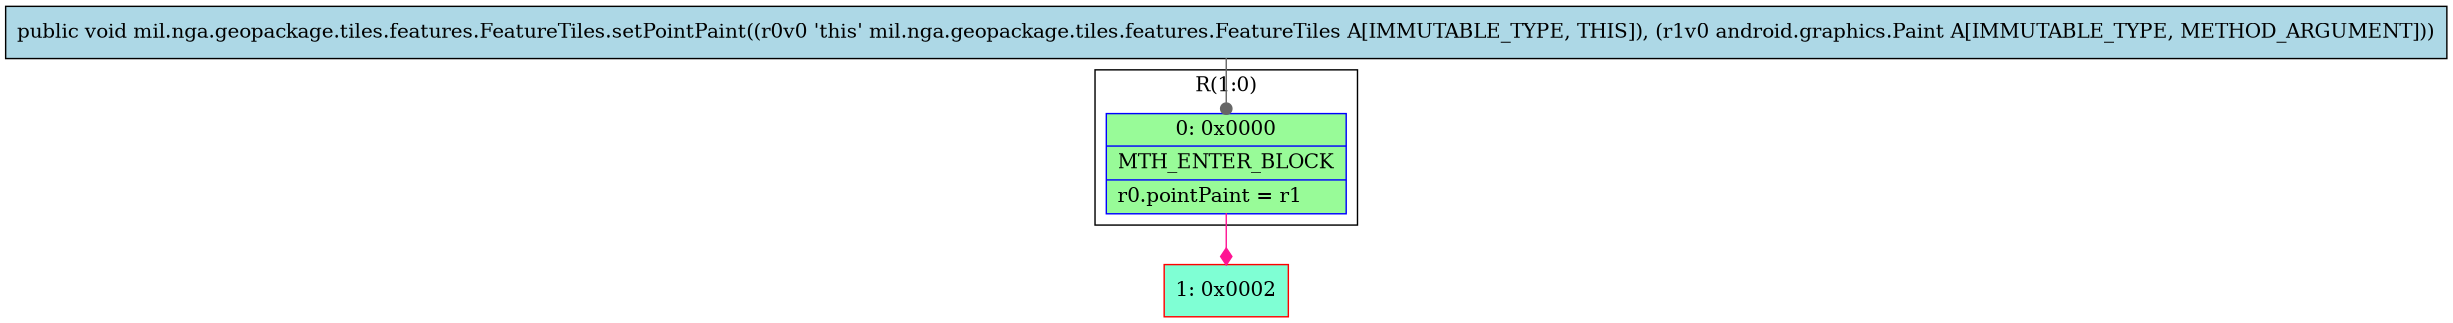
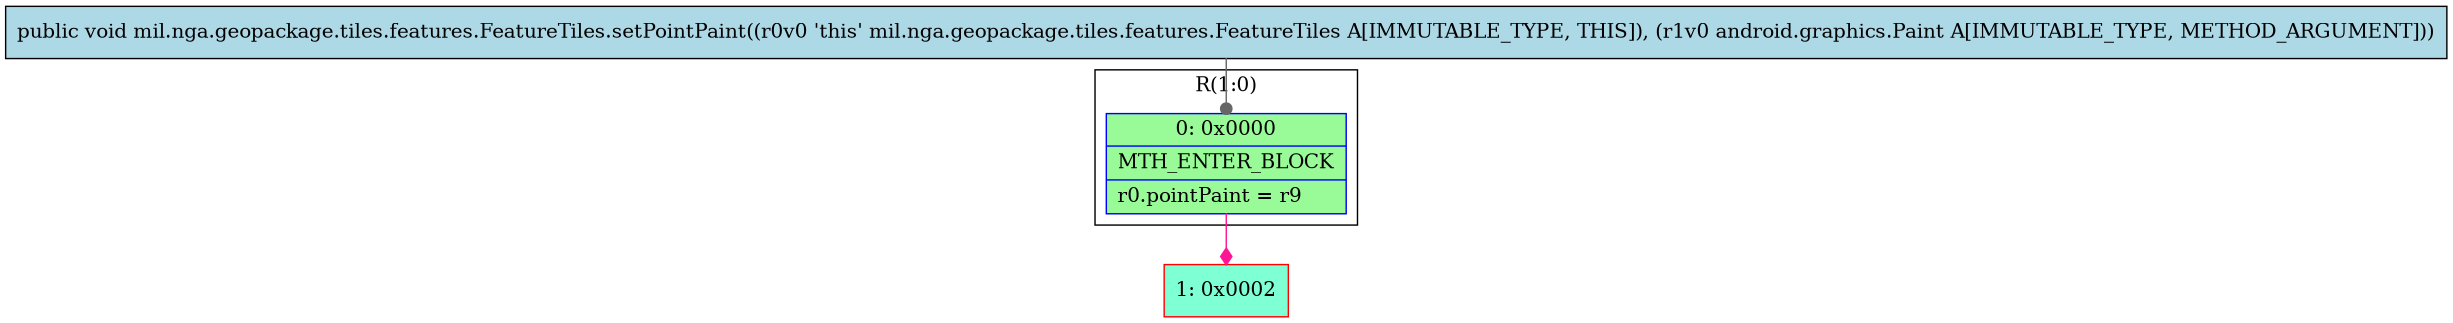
node "0: 0x0000": text "r0.pointPaint = r1" -> "r0.pointPaint = r9"
